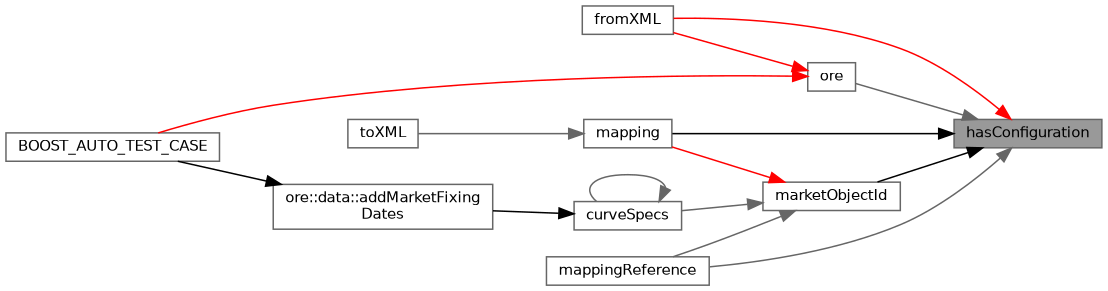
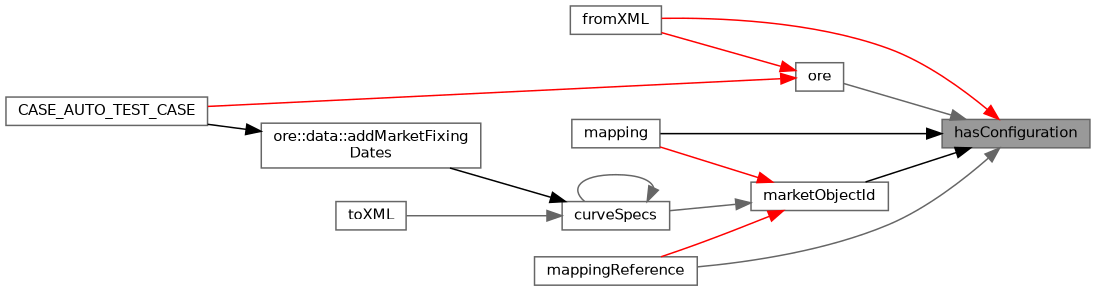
edge "toXML" -> "mapping": now "toXML" -> "curveSpecs"
node "BOOST_AUTO_TEST_CASE": label "BOOST_AUTO_TEST_CASE" -> "CASE_AUTO_TEST_CASE"
edge "mappingReference" -> "marketObjectId": color gray40 -> red
